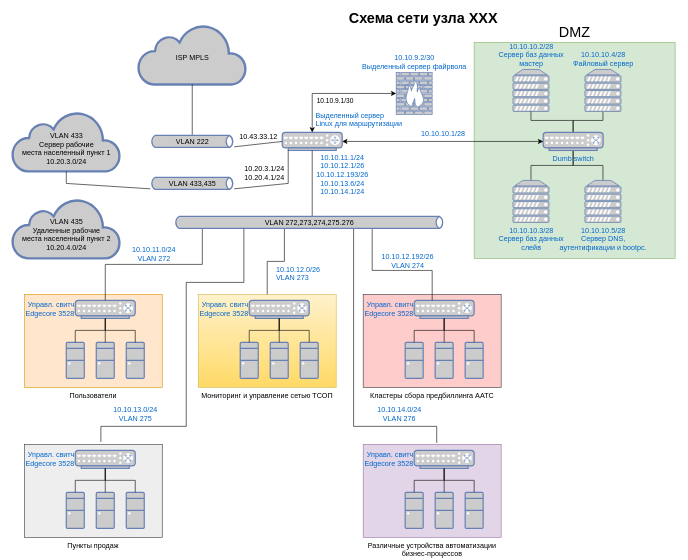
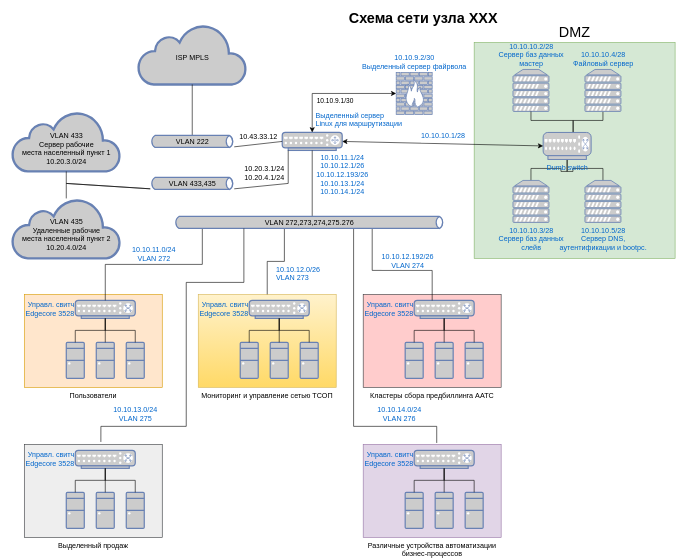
node "Dumb switch": size 60x18 -> 48x27
node "10.10.11.1/2410.10.12.1/2610.10.12.193/2610.10.13.6/2410.10.14.1/24": label "10.10.11.1/2410.10.12.1/2610.10.12.193/2610.10.13.6/2410.10.14.1/24" -> "10.10.11.1/2410.10.12.1/2610.10.12.193/2610.10.13.1/2410.10.14.1/24"
edge "VLAN 433,435" -- "VLAN 435 Удаленные рабочие места населенный пункт 2 10.20.4.0/24": added
node "Пункты продаж": label "Пункты продаж" -> "Выделенный продаж"
